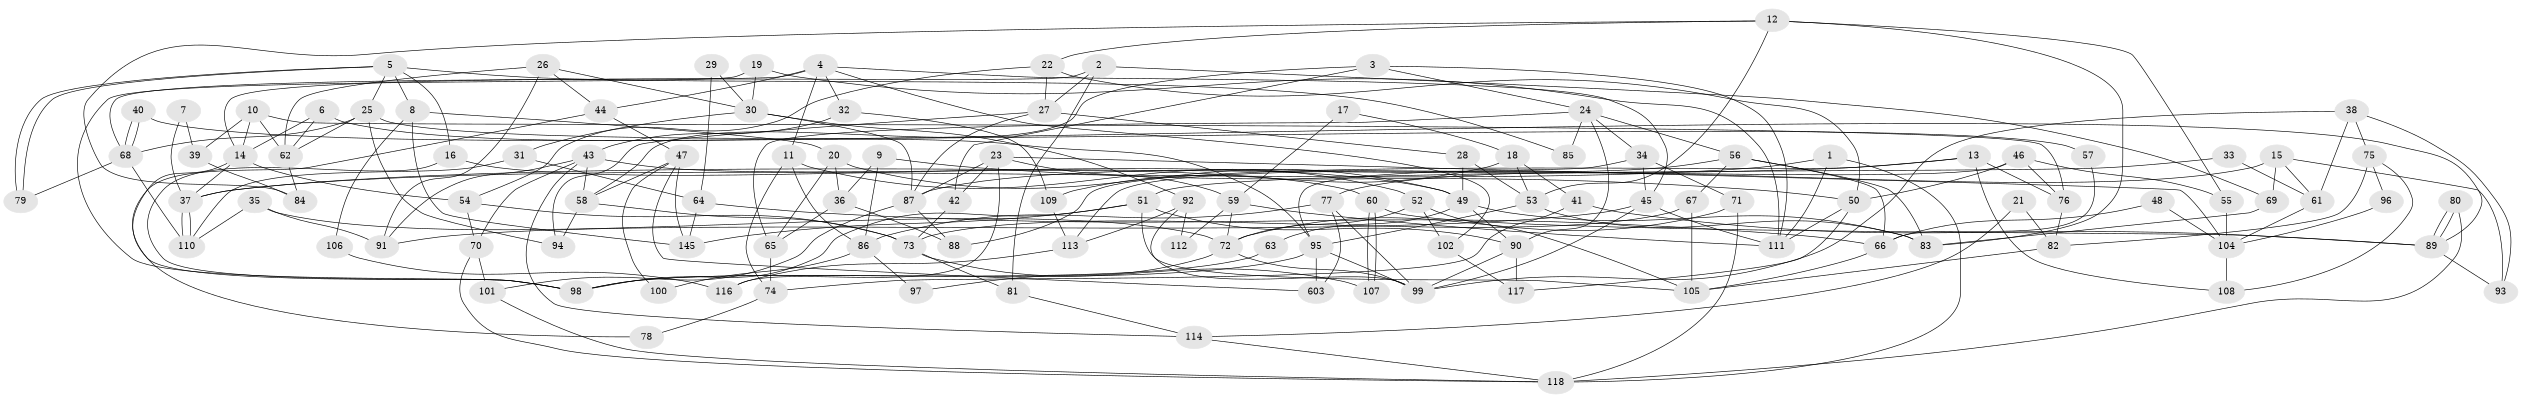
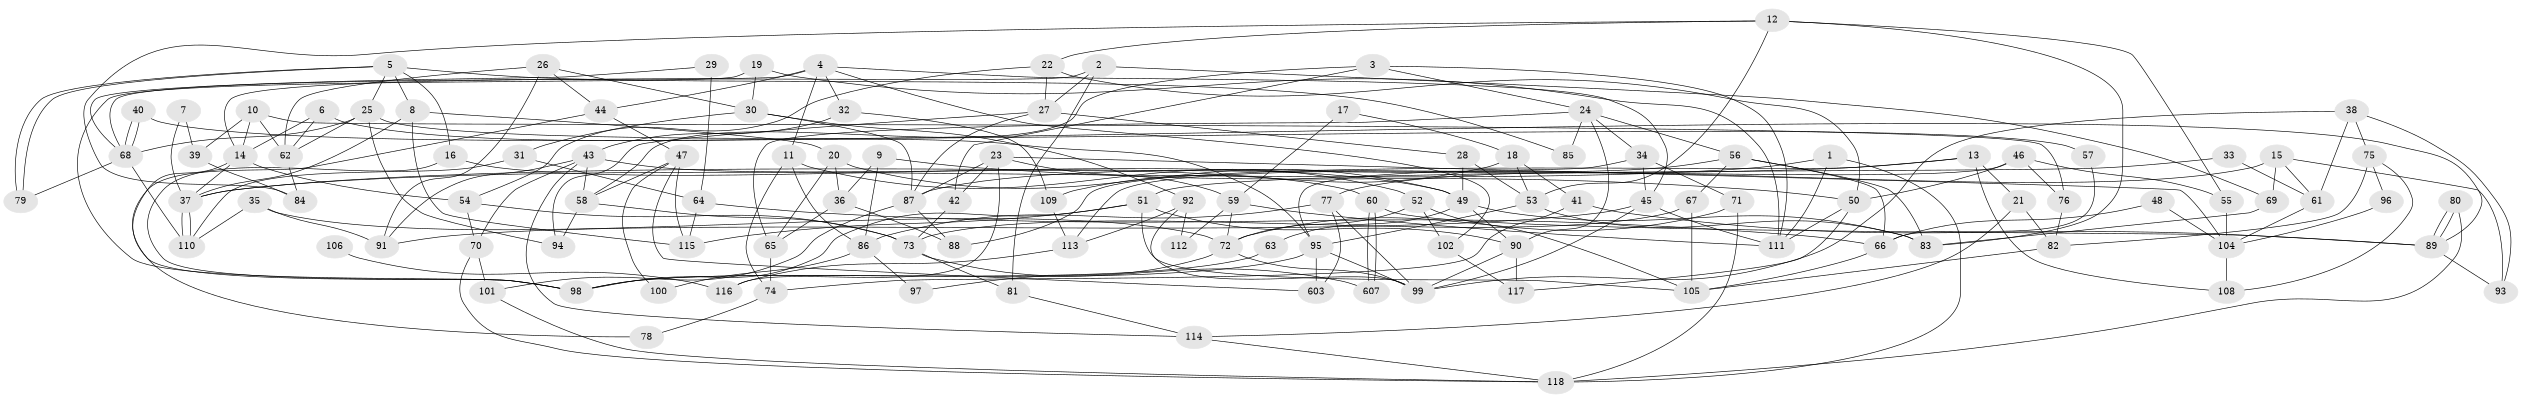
edge "29" -- "30": now "29" -- "68"
edge "8" -- "106": now "8" -- "37"
edge "13" -- "76": now "13" -- "21"
node "145": label "145" -> "115"
node "107": label "107" -> "607"
